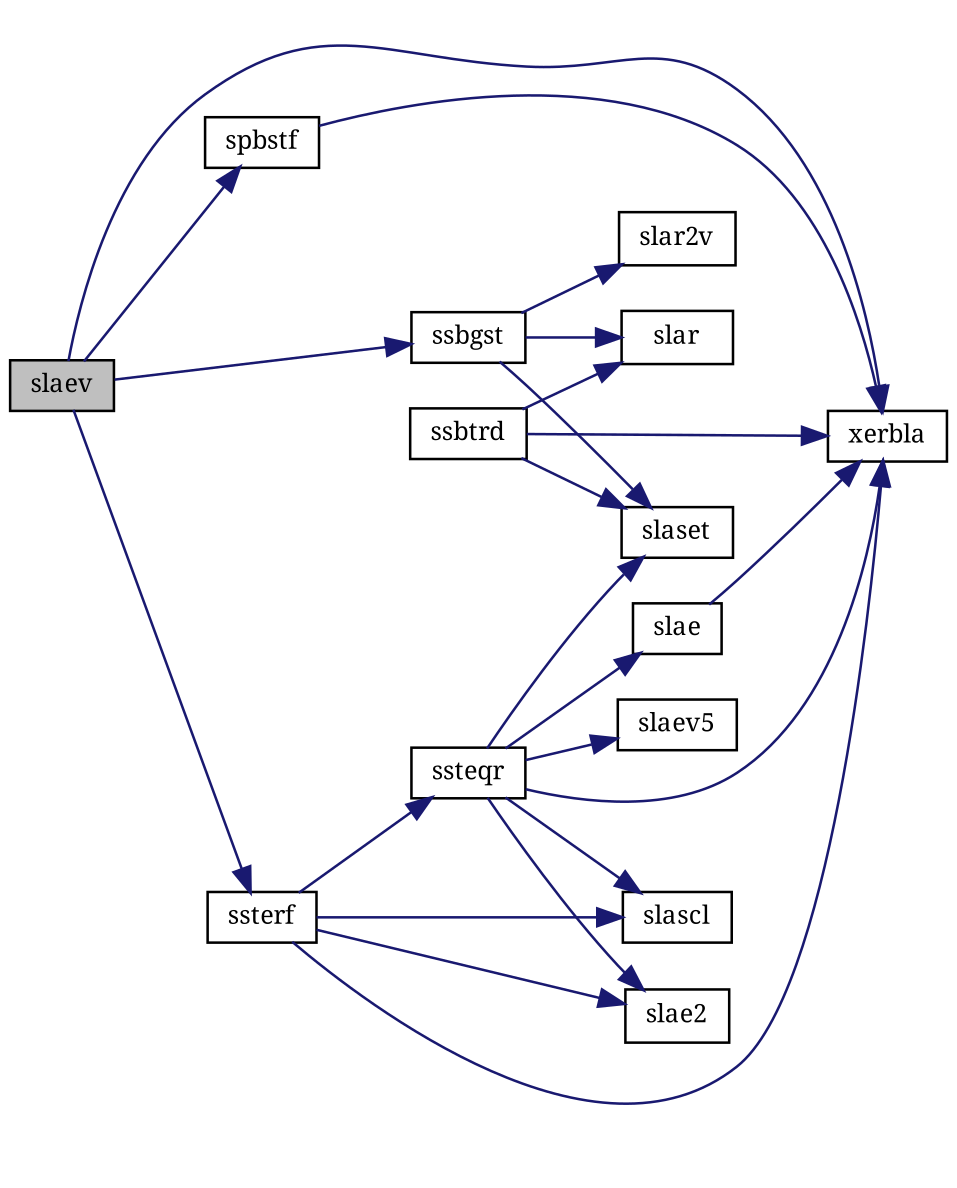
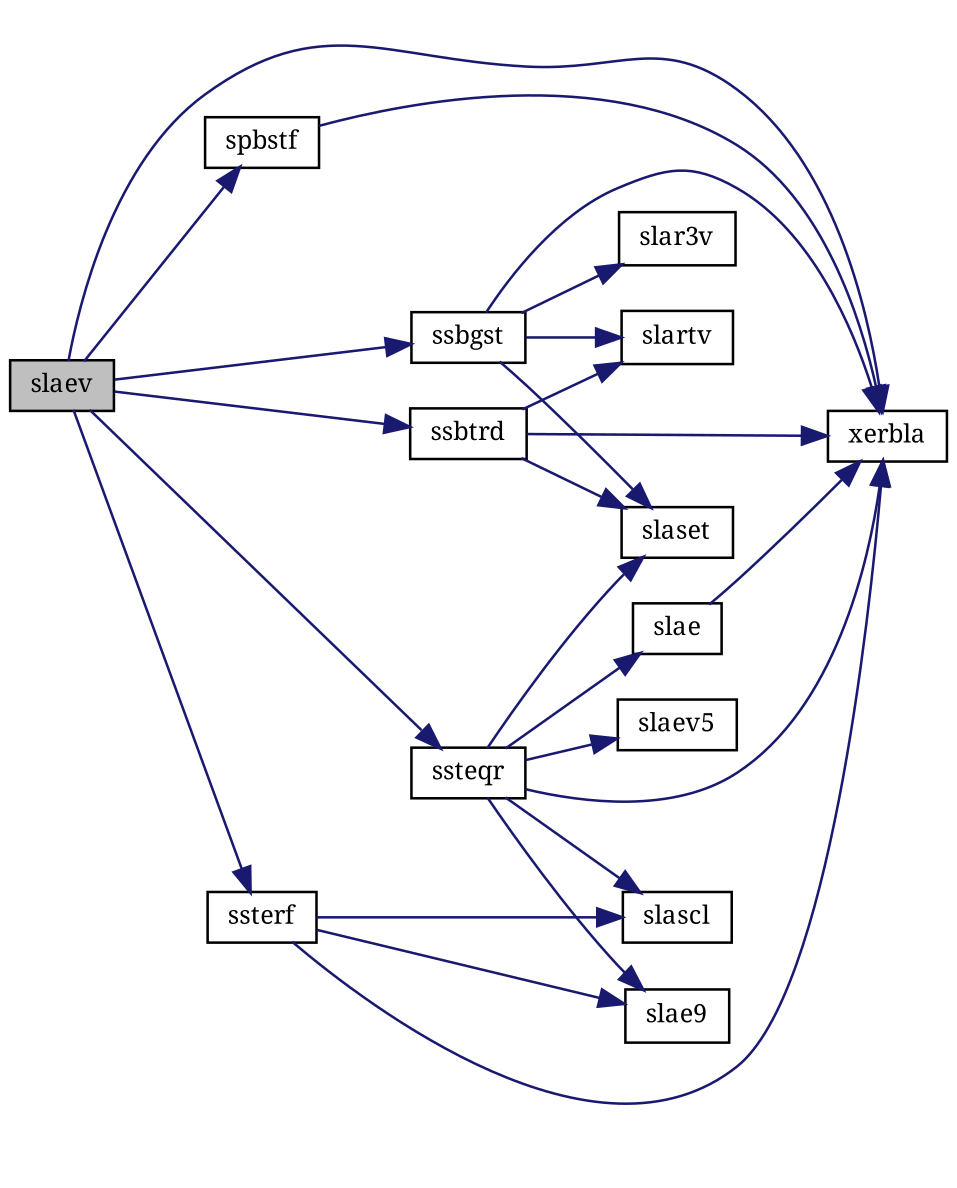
edge "ssbgst" -> "xerbla": added
node "slar2v": label "slar2v" -> "slar3v"
node "slar": label "slar" -> "slartv"
edge "slaev" -> "ssbtrd": added
edge "ssterf" -> "ssteqr": now "slaev" -> "ssteqr"
node "slae2": label "slae2" -> "slae9"
